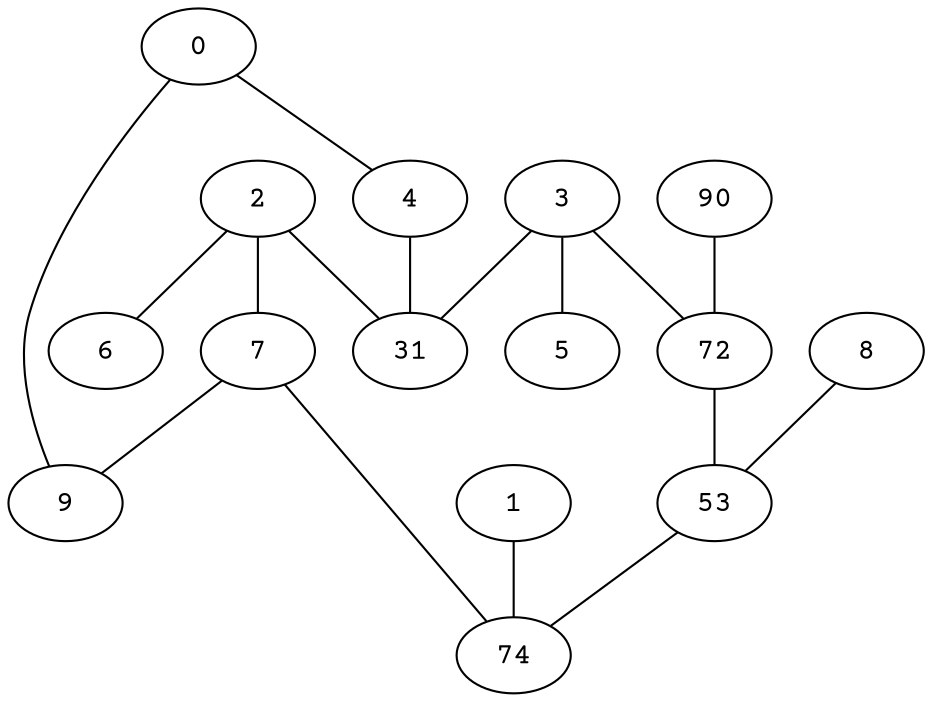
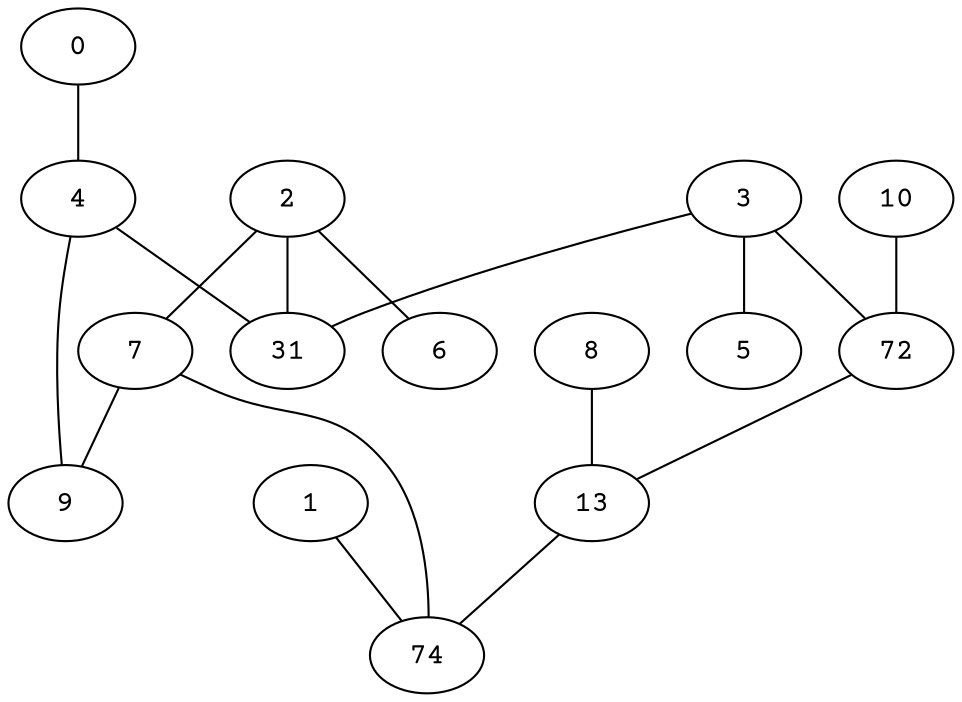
node "90": label "90" -> "10"
edge "0" -- "9": now "4" -- "9"
node "53": label "53" -> "13"
